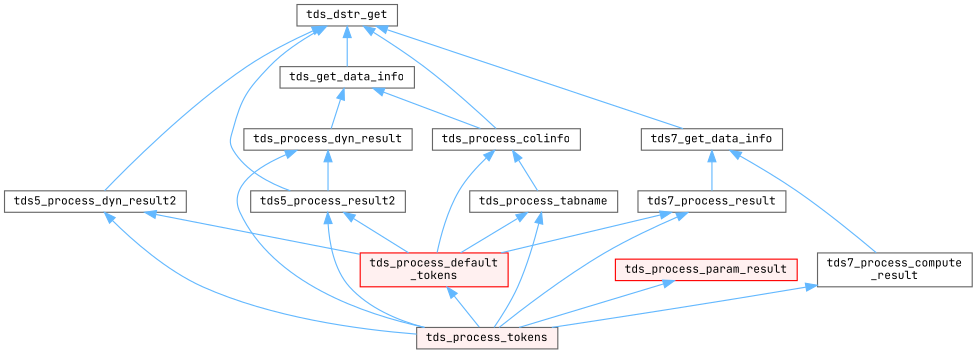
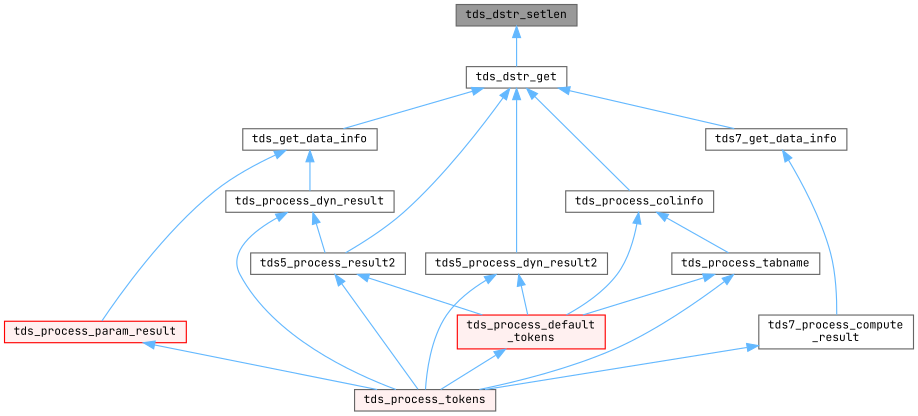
node "tds_dstr_setlen": added
edge "tds_process_colinfo" -> "tds_get_data_info": now "tds_process_param_result" -> "tds_get_data_info"
node "tds7_process_result": removed
